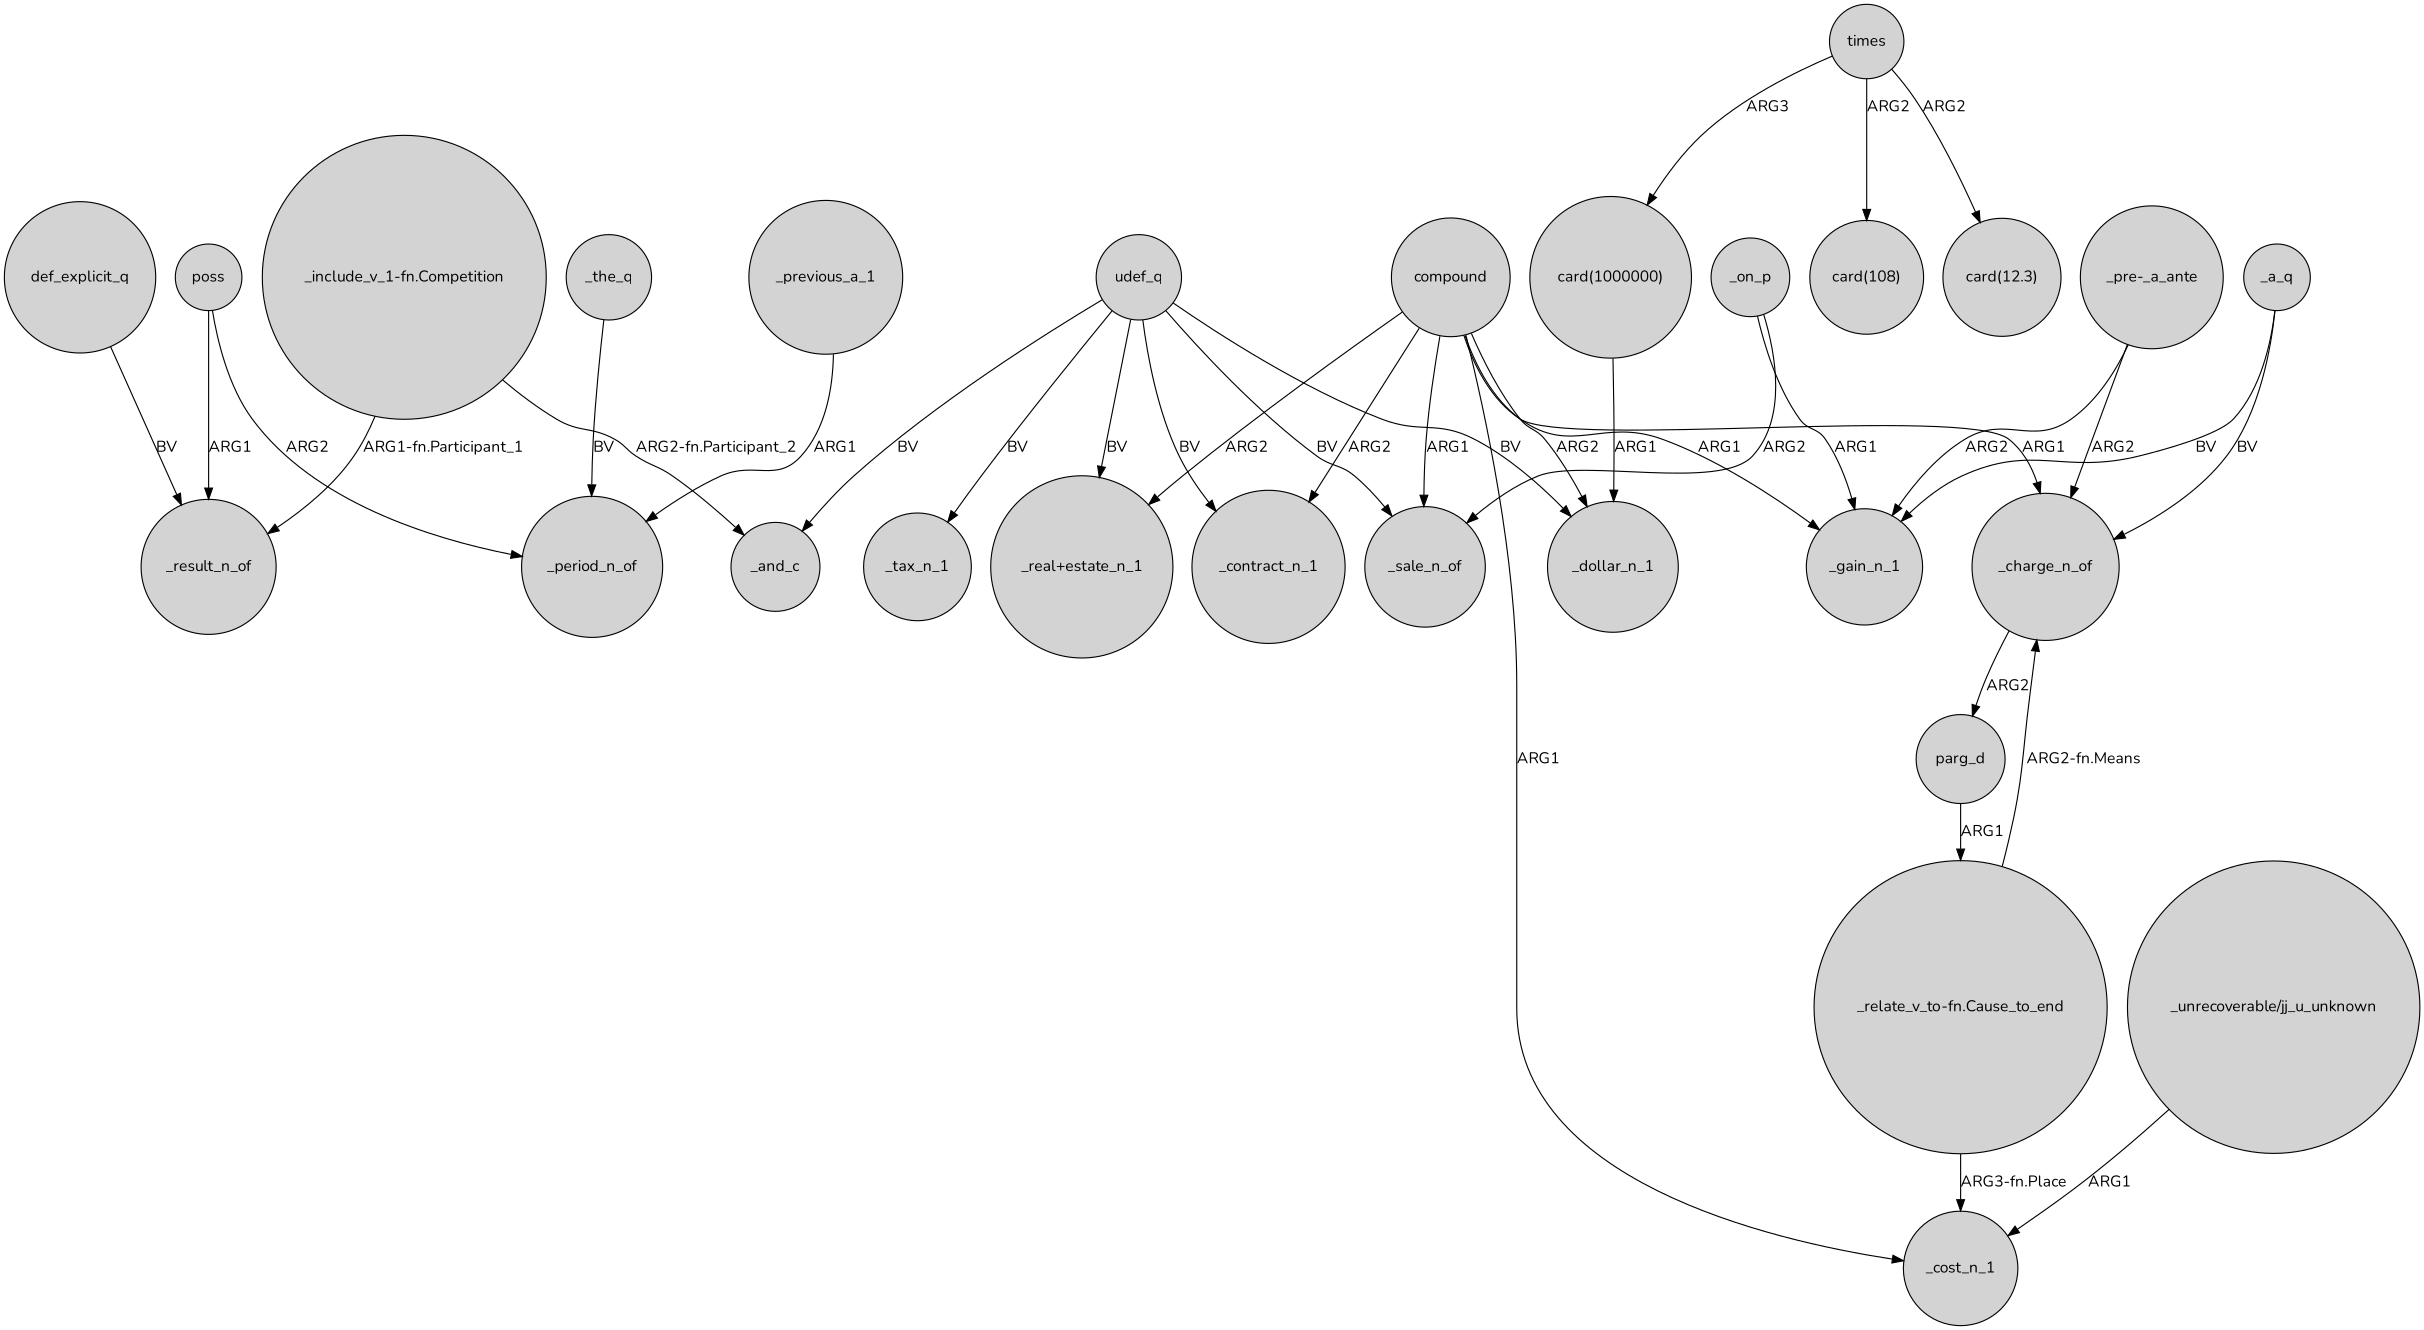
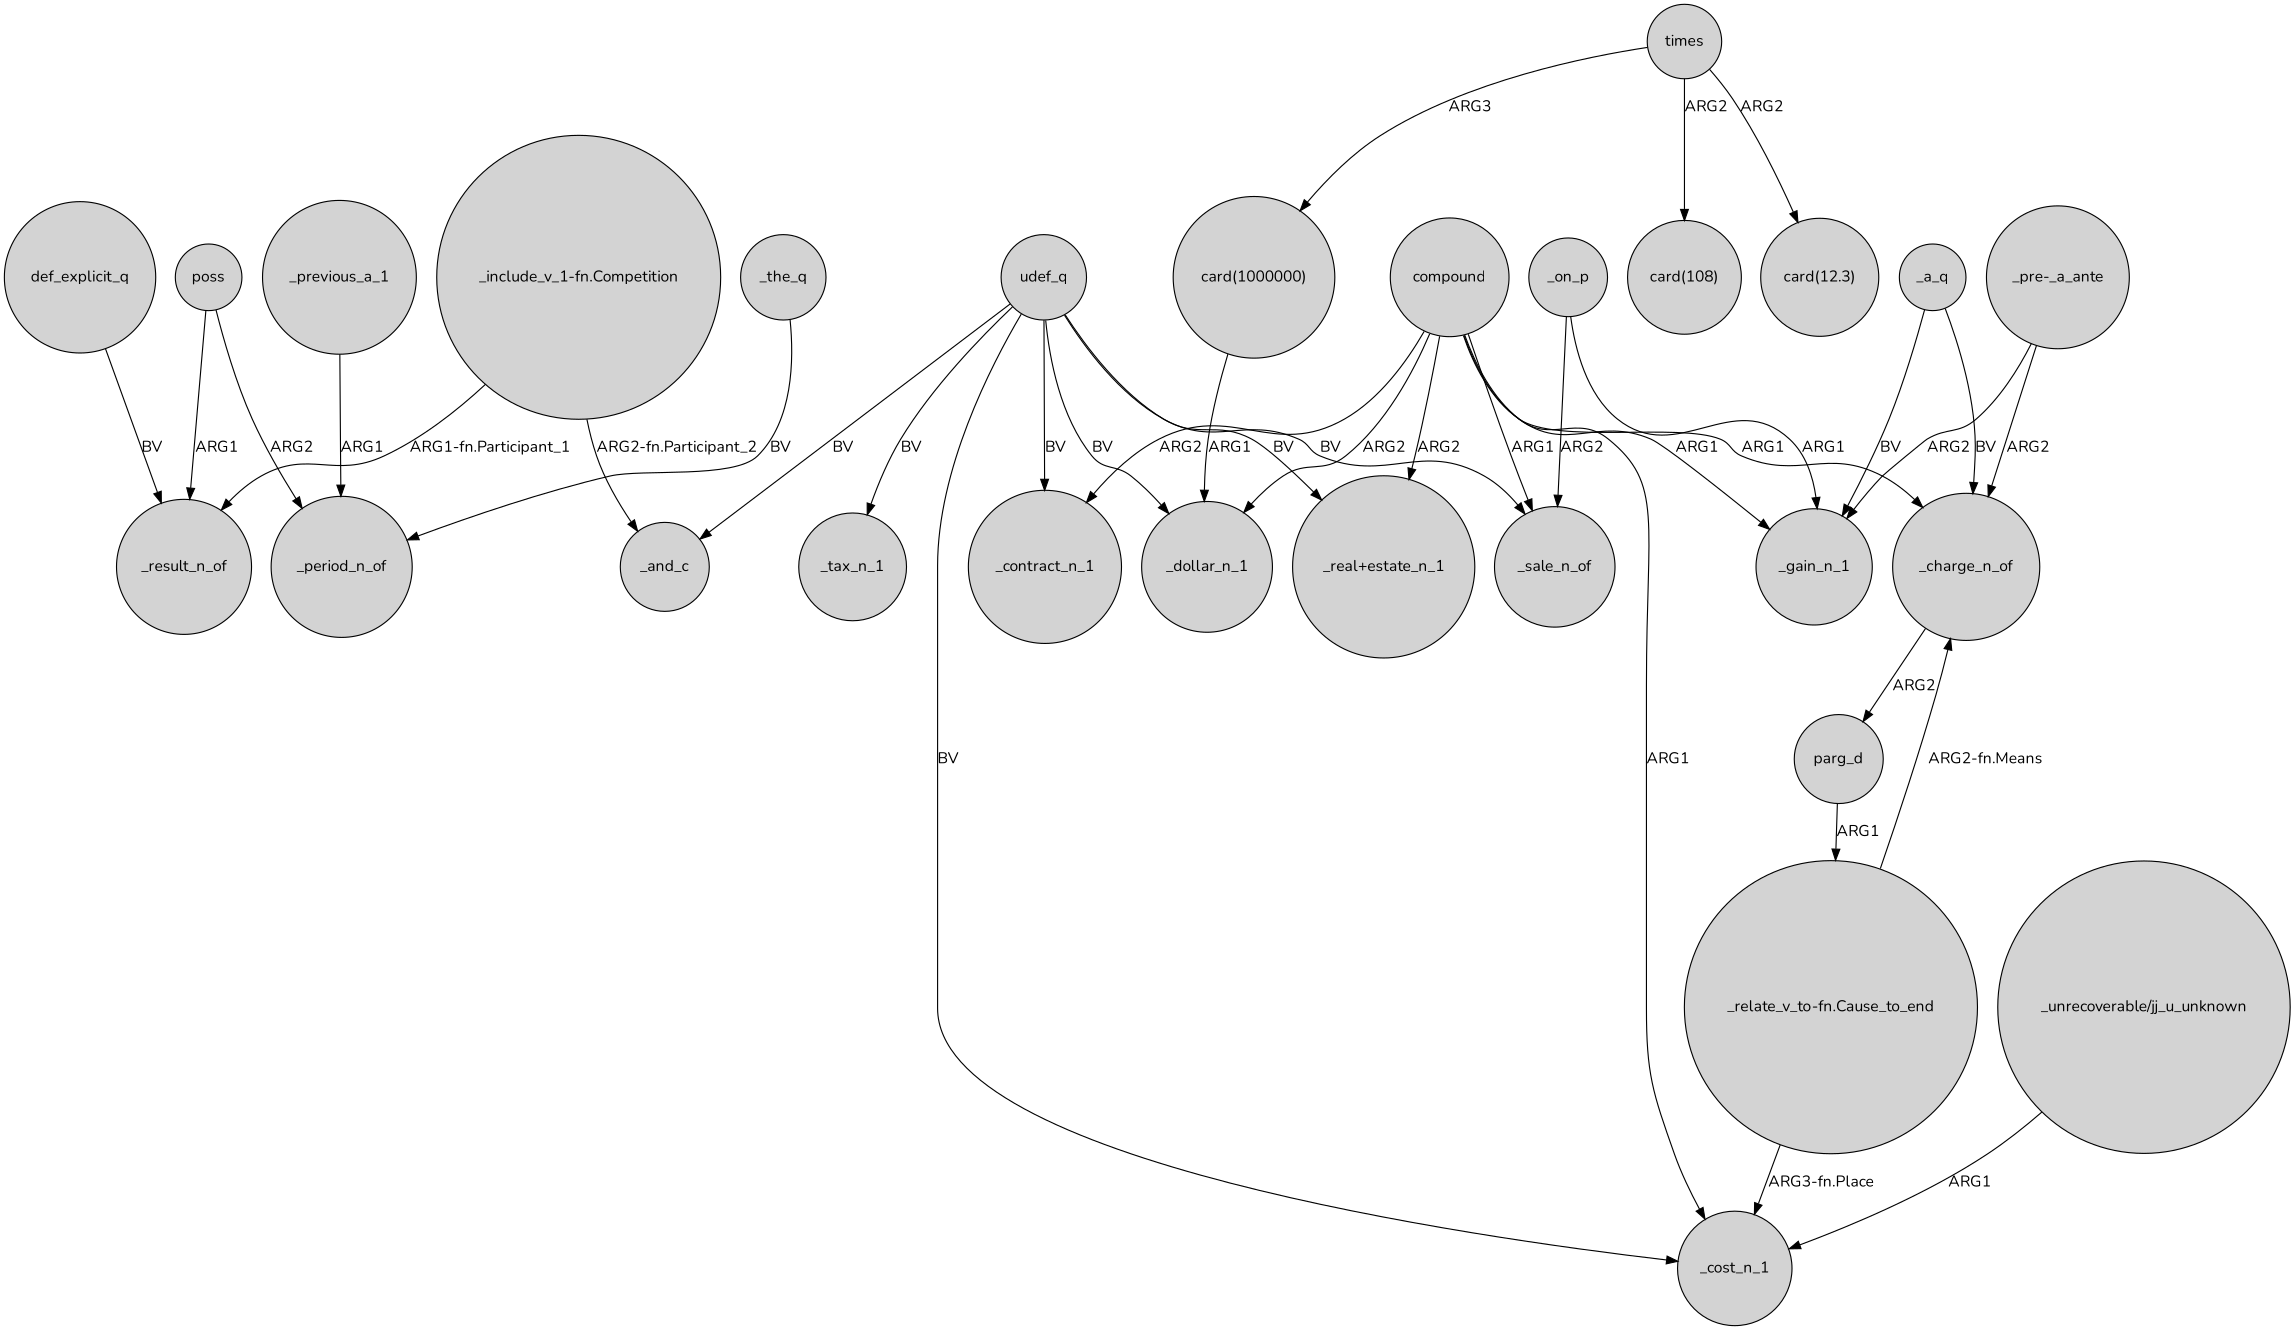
edge "udef_q" -> "_cost_n_1": added, label "BV"
